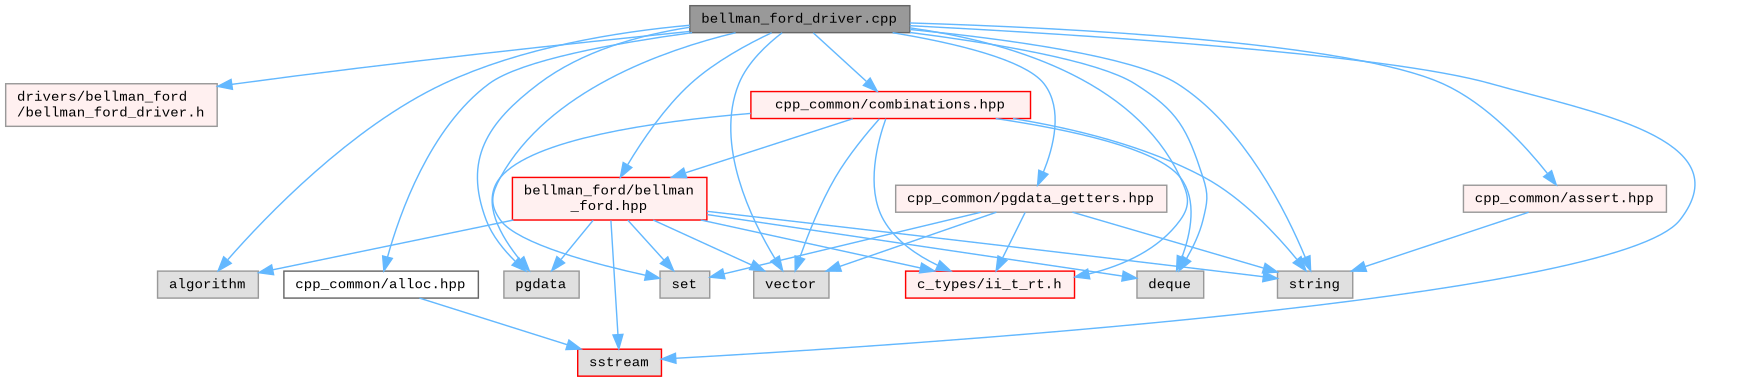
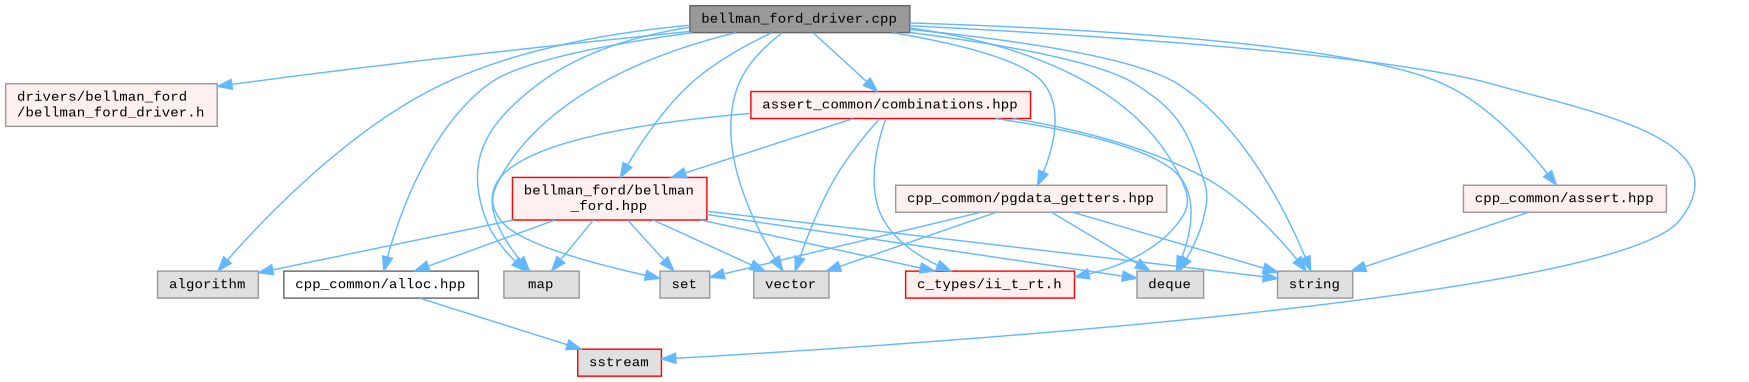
node "cpp_common/combinations.hpp": label "cpp_common/combinations.hpp" -> "assert_common/combinations.hpp"
edge "cpp_common/pgdata_getters.hpp" -> "c_types/ii_t_rt.h": now "cpp_common/pgdata_getters.hpp" -> "deque"
edge "bellman_ford/bellman _ford.hpp" -> "sstream": now "bellman_ford/bellman _ford.hpp" -> "cpp_common/alloc.hpp"
node "pgdata": label "pgdata" -> "map"
